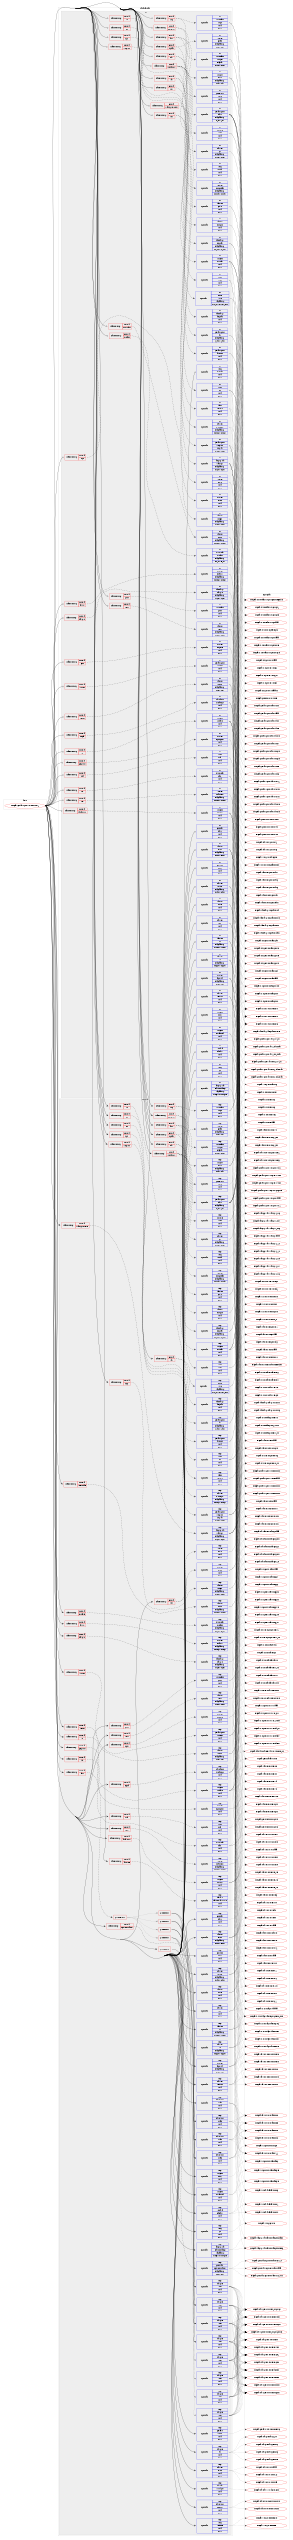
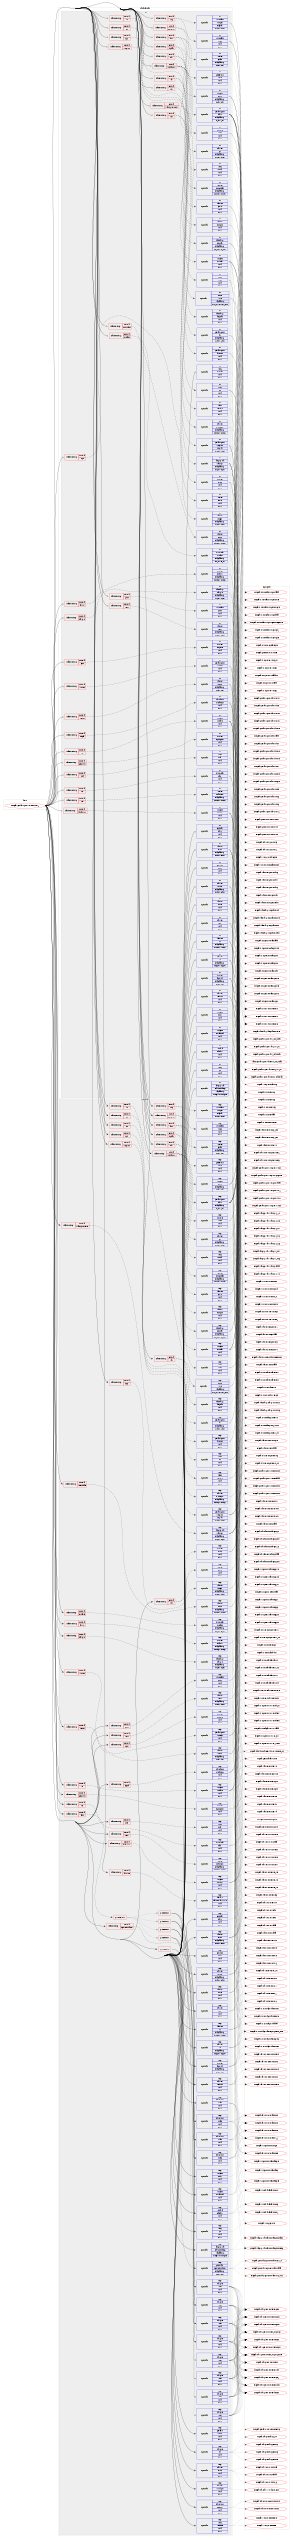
node "portage://app-emulation/ceph-7.2.11": label "portage://app-emulation/ceph-7.2.11" -> "portage://app-emulation/qemu-7.2.11"
node "portage://app-emulation/qemu-8.0.5": added
node "portage://app-emulation/xen-tools-4.18.4_pre0": label "portage://app-emulation/xen-tools-4.18.4_pre0" -> "direct://app-emulation/xen-tools-4.18.4_pre0"
node "portage://sys-libs/libselinux-3.7-r1": label "portage://sys-libs/libselinux-3.7-r1" -> "portage://sys-libs/net-3.7-r1"
node "portage://sys-apps/util-linux-9999": label "portage://sys-apps/util-linux-9999" -> "portage://sys-greater/util-linux-9999"
node "portage://app-misc/scrub-2.6.1-r2": label "portage://app-misc/scrub-2.6.1-r2" -> "utils://app-misc/scrub-2.6.1-r2"
